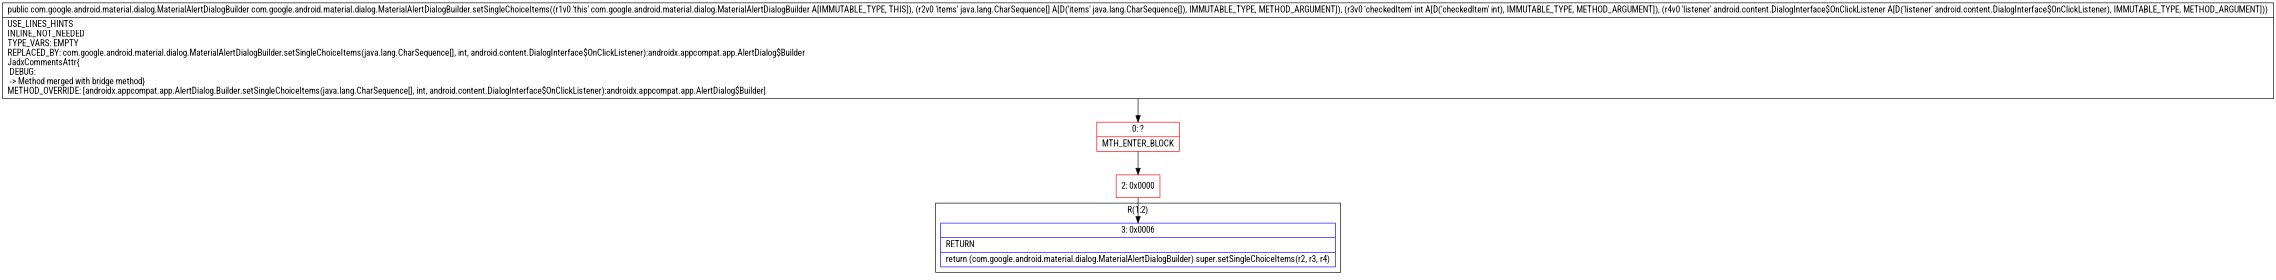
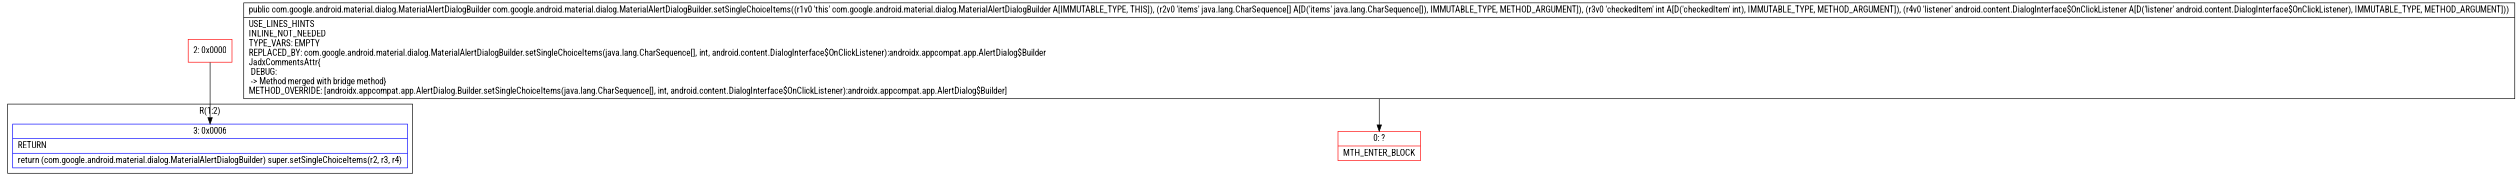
edge "0: ?" -> "2: 0x0000": removed
